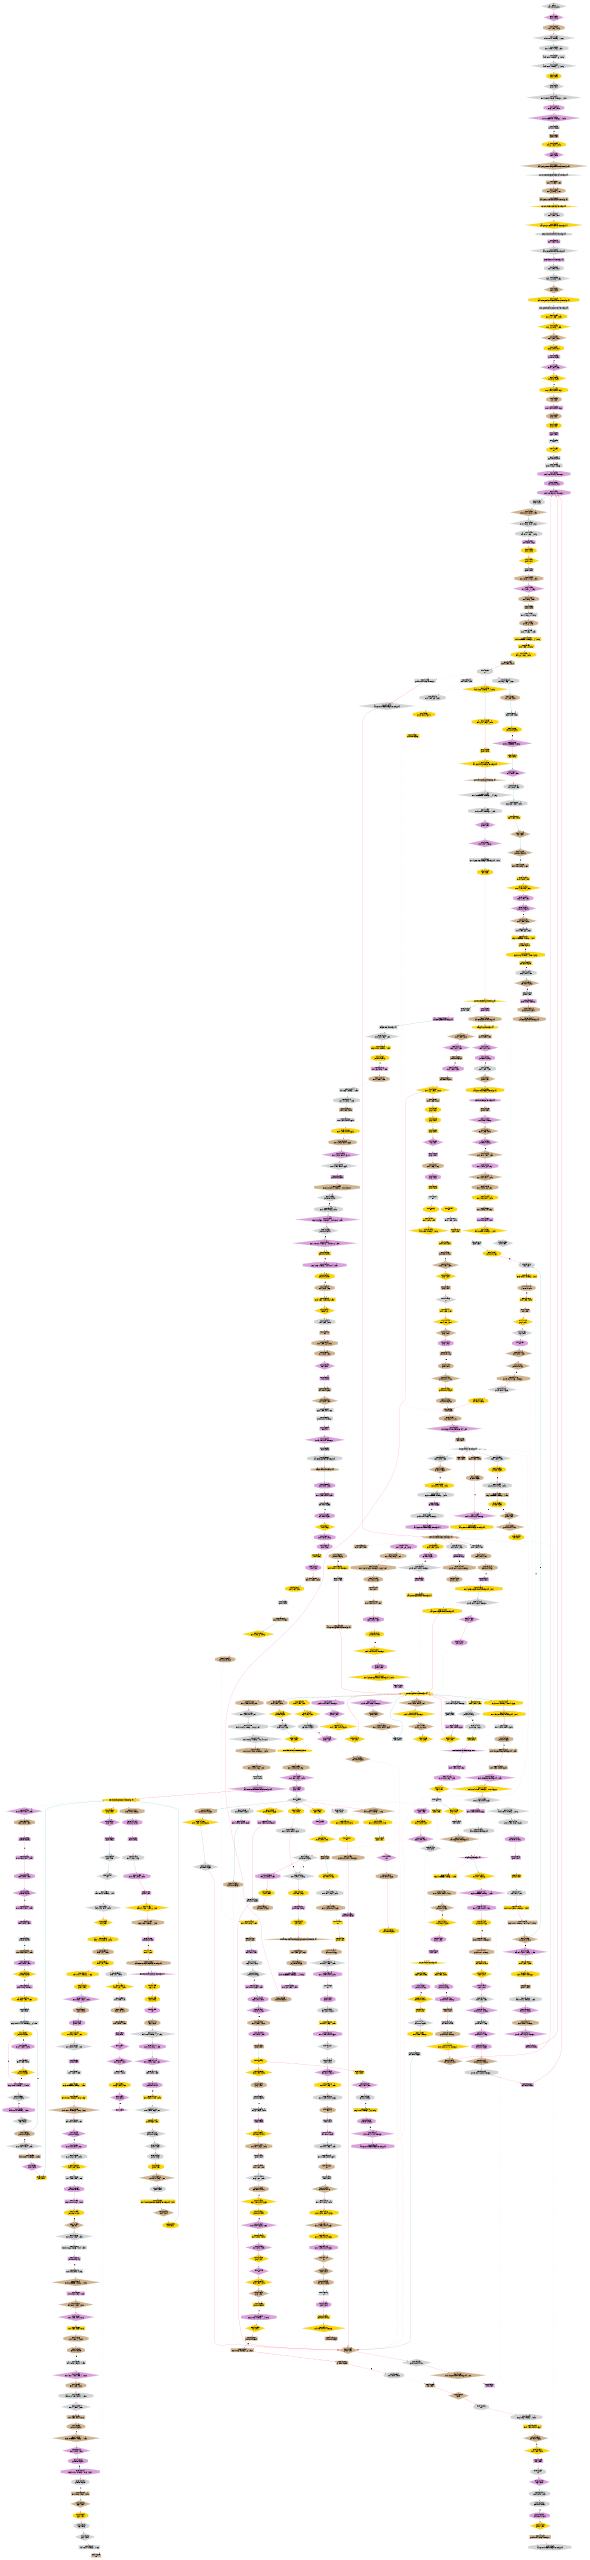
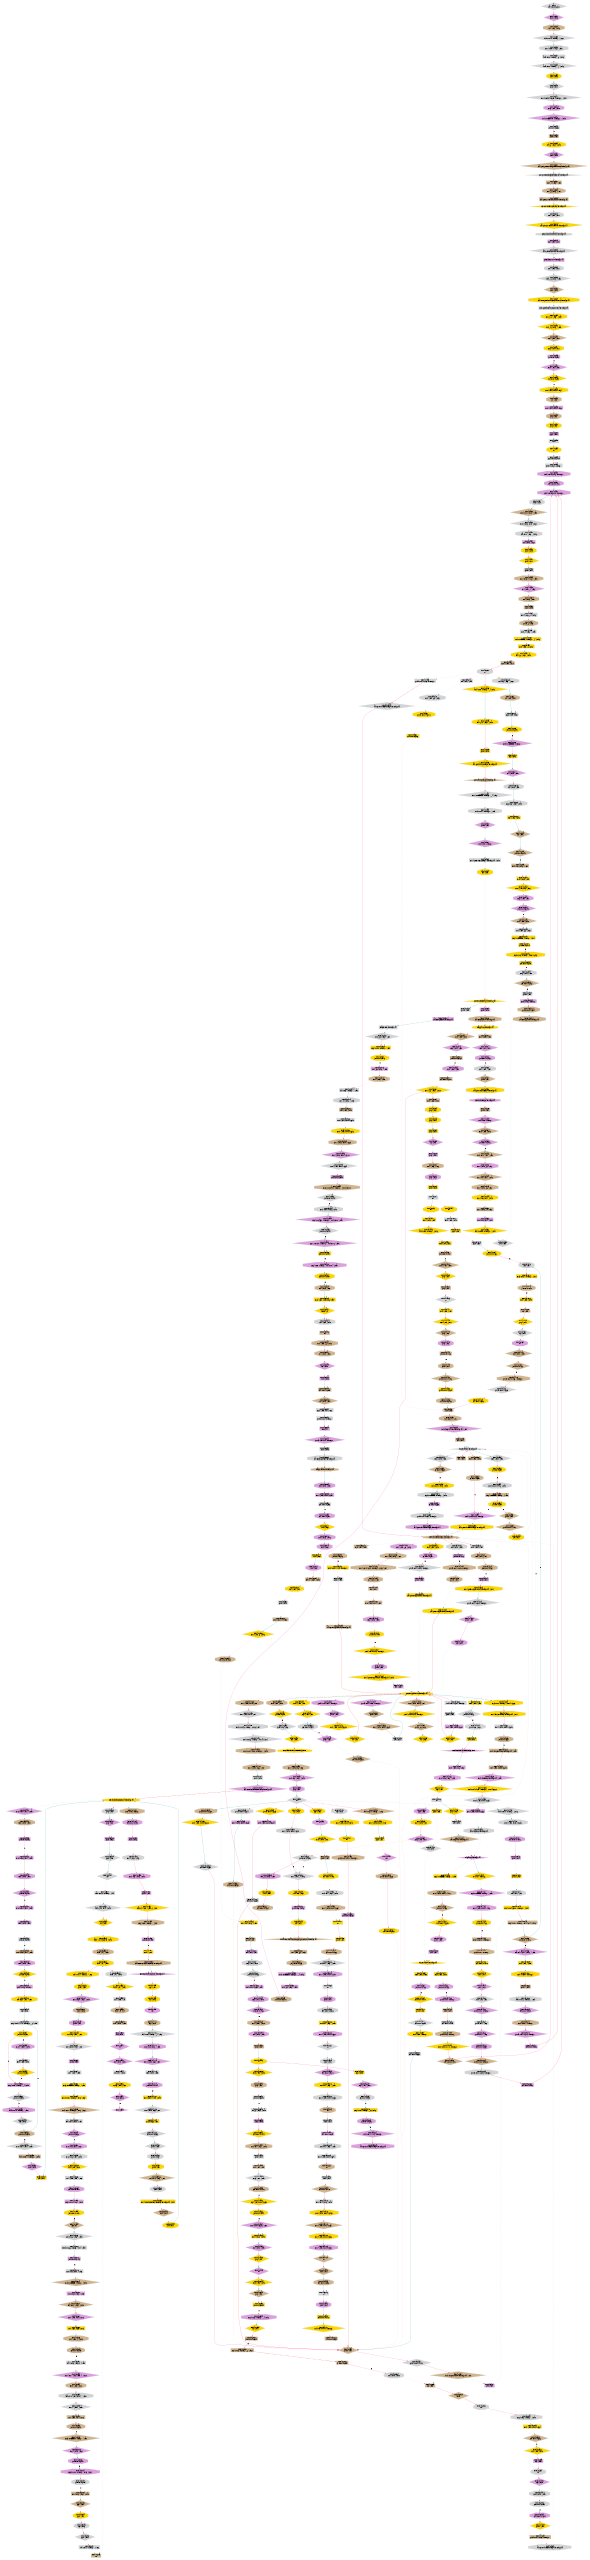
node "0x00405a06 popl %edi": fillcolor gold -> lightgrey
